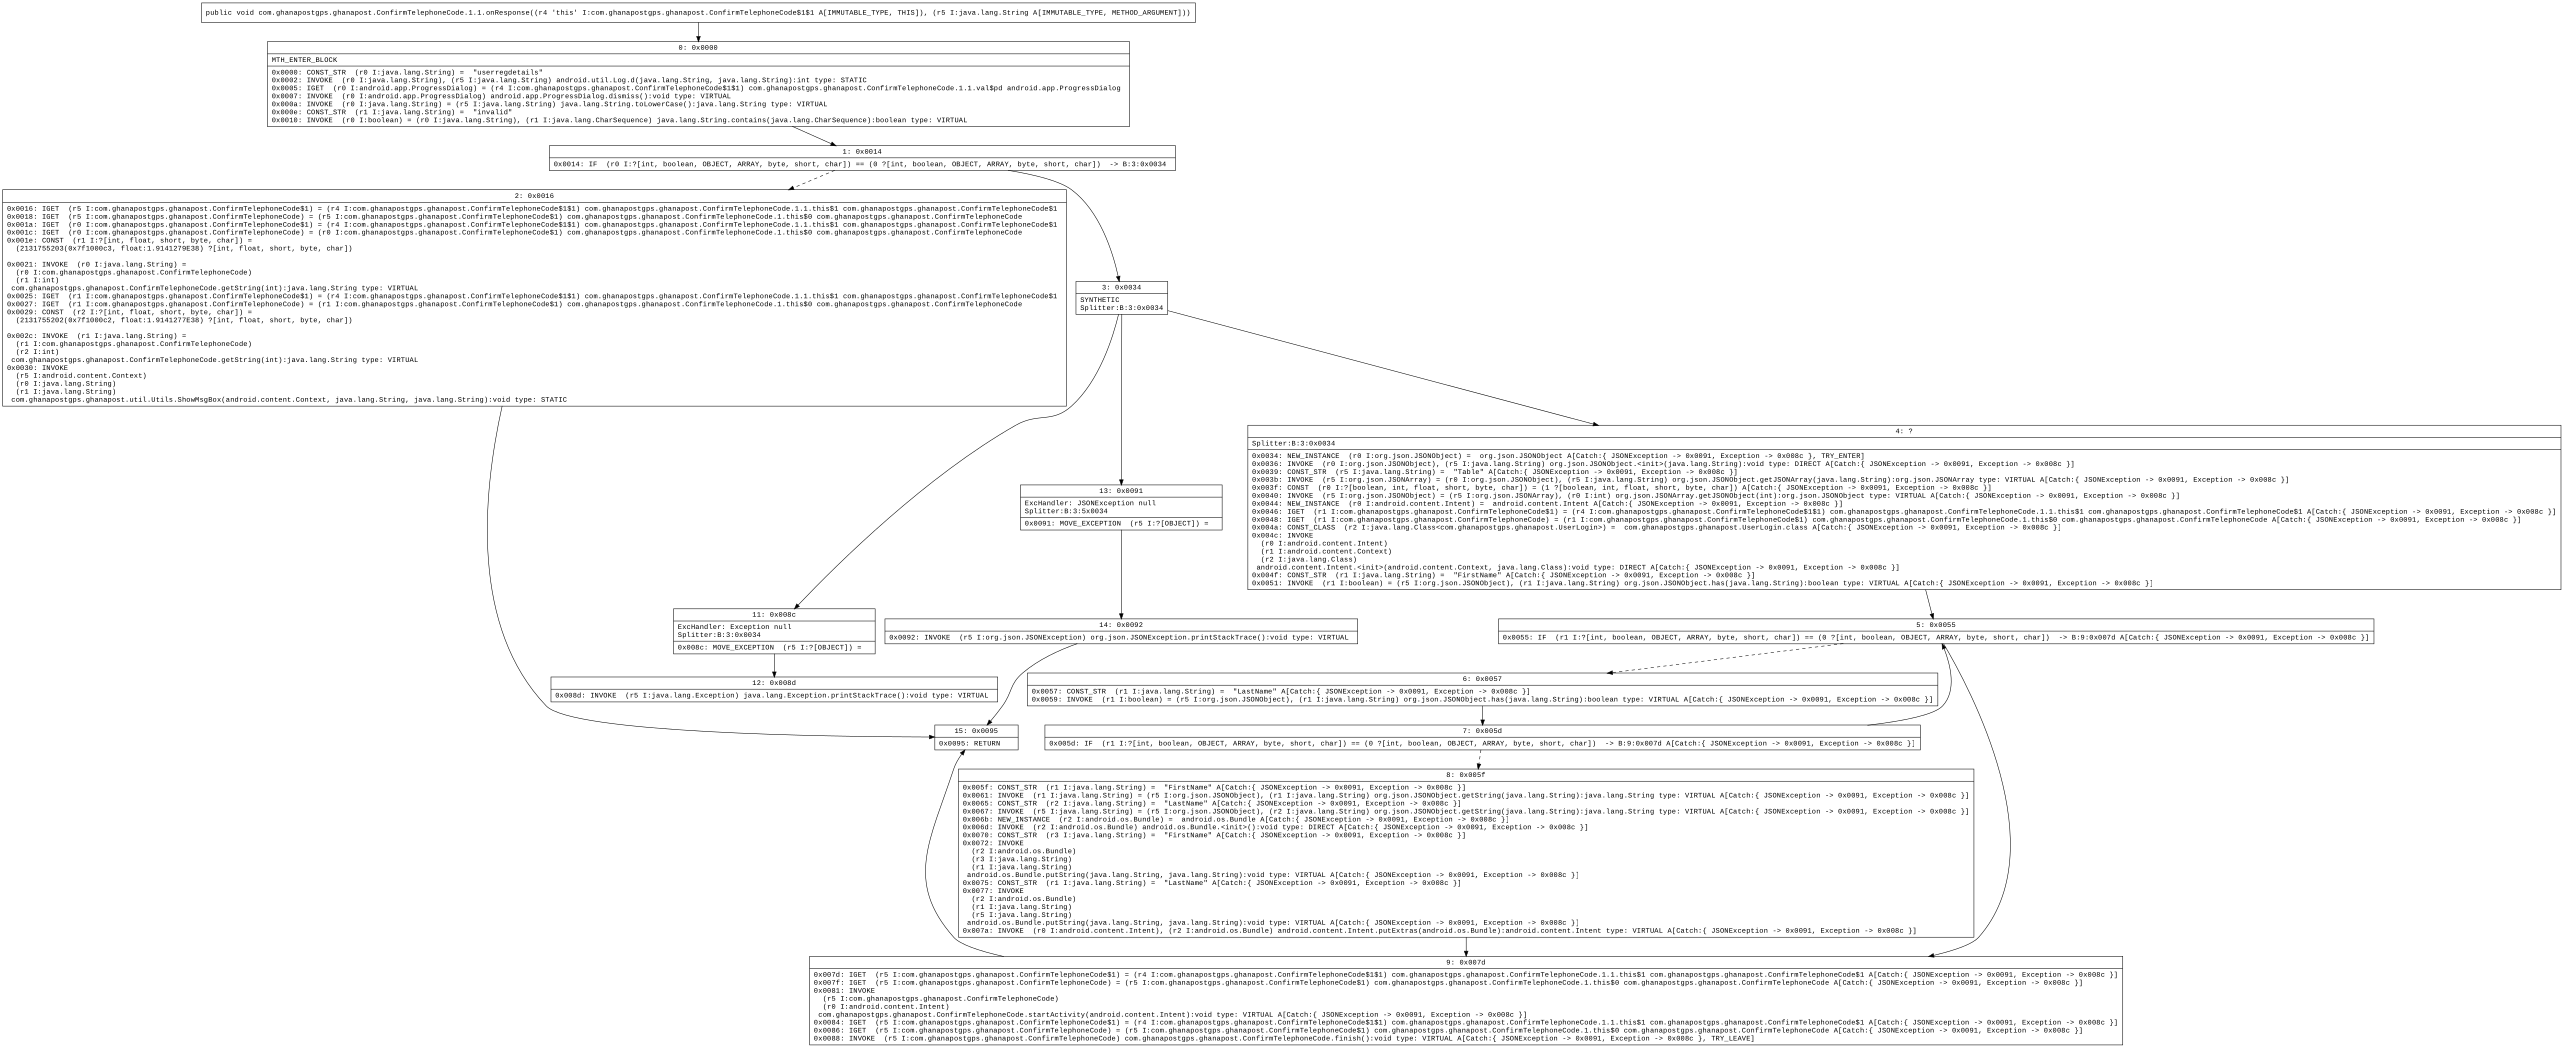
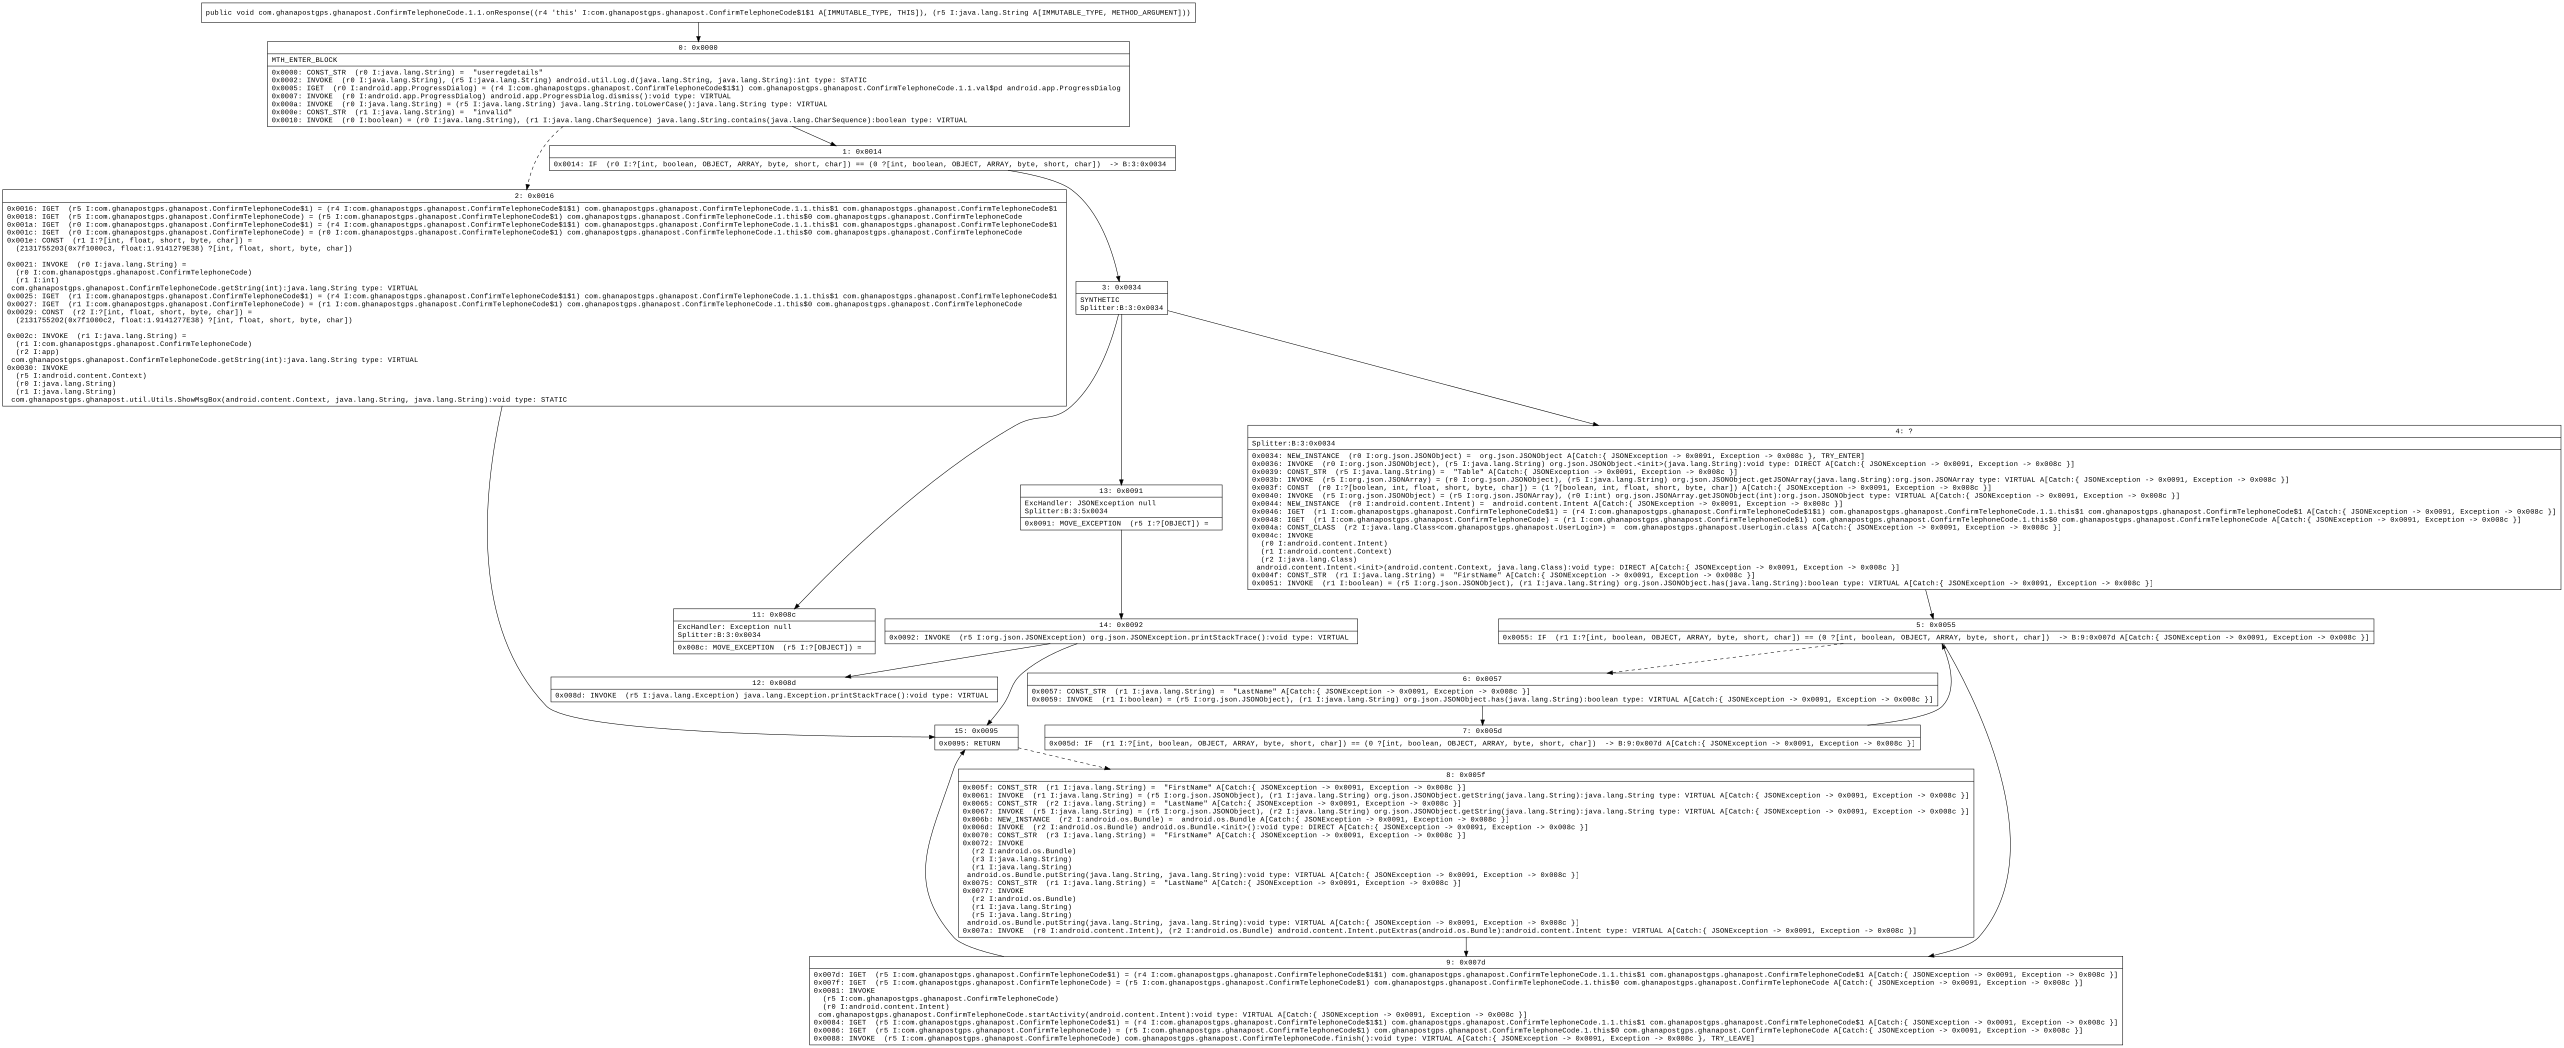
edge "1: 0x0014" -> "2: 0x0016": now "0: 0x0000" -> "2: 0x0016"
node "2: 0x0016": text "(r2 I:int)" -> "(r2 I:app)"
edge "11: 0x008c" -> "12: 0x008d": now "14: 0x0092" -> "12: 0x008d"
edge "7: 0x005d" -> "8: 0x005f": now "15: 0x0095" -> "8: 0x005f"
